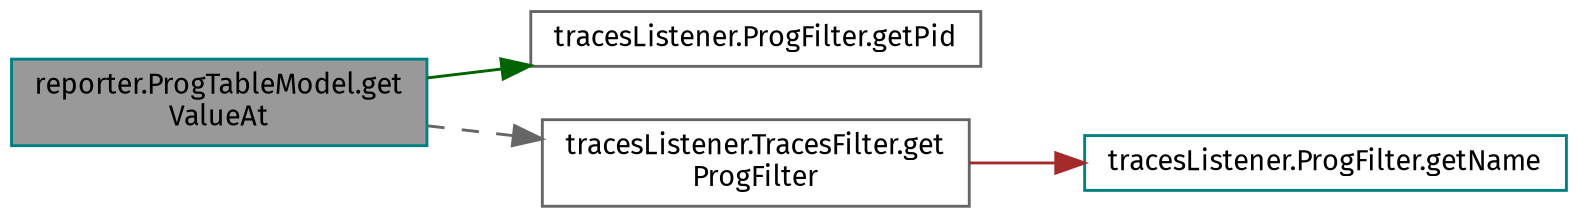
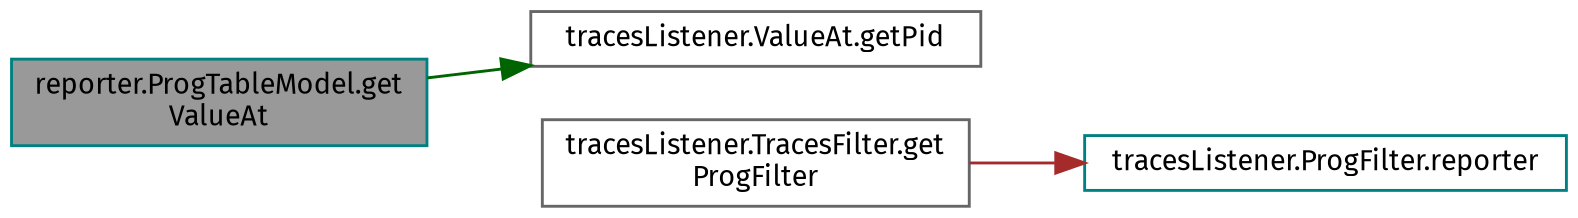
node "tracesListener.ProgFilter.getPid": label "tracesListener.ProgFilter.getPid" -> "tracesListener.ValueAt.getPid"
edge "reporter.ProgTableModel.get ValueAt" -> "tracesListener.TracesFilter.get ProgFilter": removed
node "tracesListener.ProgFilter.getName": label "tracesListener.ProgFilter.getName" -> "tracesListener.ProgFilter.reporter"
